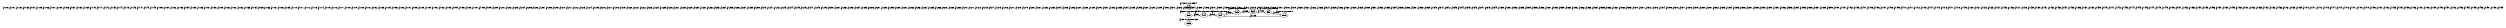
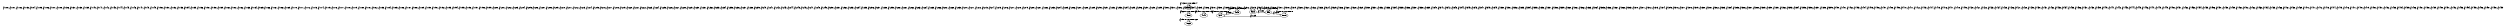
edge "4242" -> "f022": removed, label "@1099"
edge "f088" -> "4141": removed, label "@939"
edge "4141" -> "4241": removed, label "@1079"
